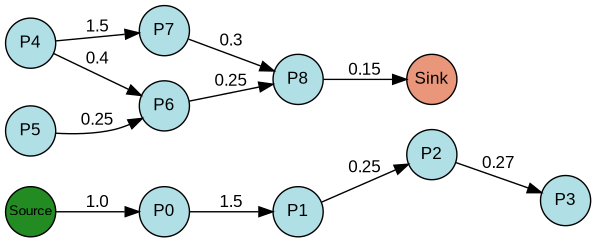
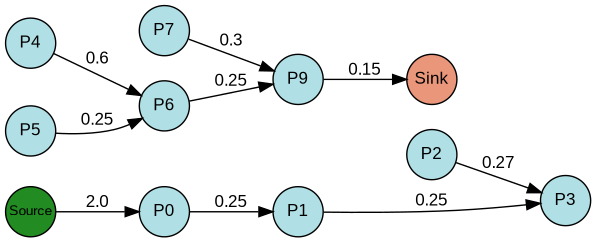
edge "P4" -> "P7": removed, label "1.5"
edge "P4" -> "P6": label "0.4" -> "0.6"
node "P8": label "P8" -> "P9"
edge "P1" -> "P2": now "P1" -> "P3"
edge "Source" -> "P0": label "1.0" -> "2.0"
edge "P0" -> "P1": label "1.5" -> "0.25"
